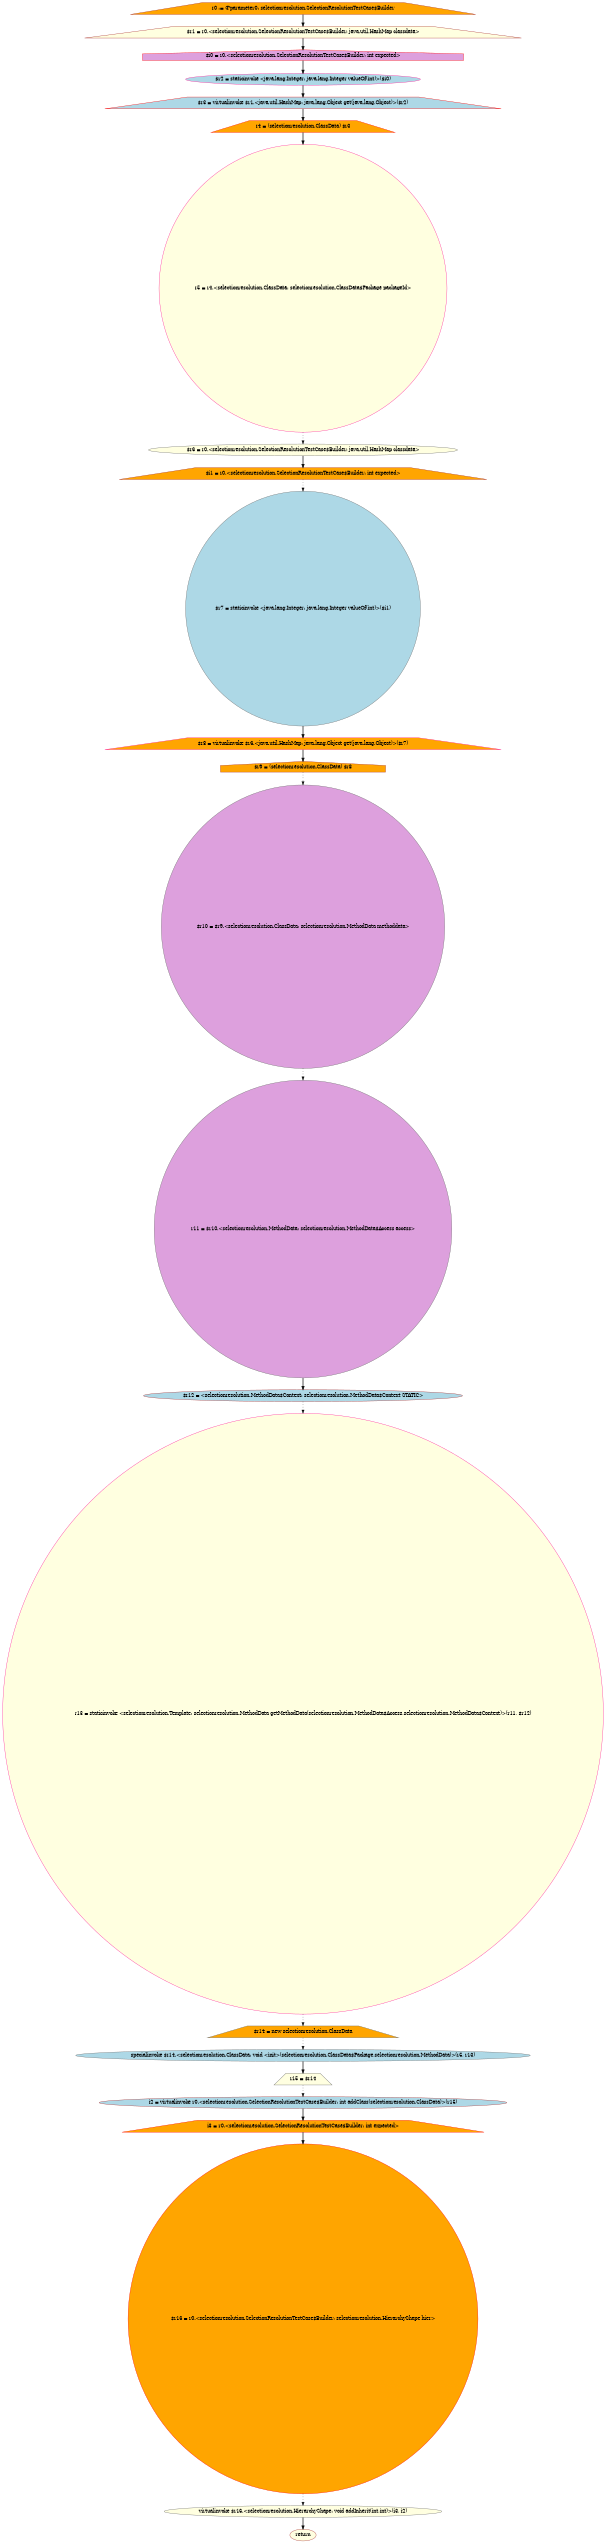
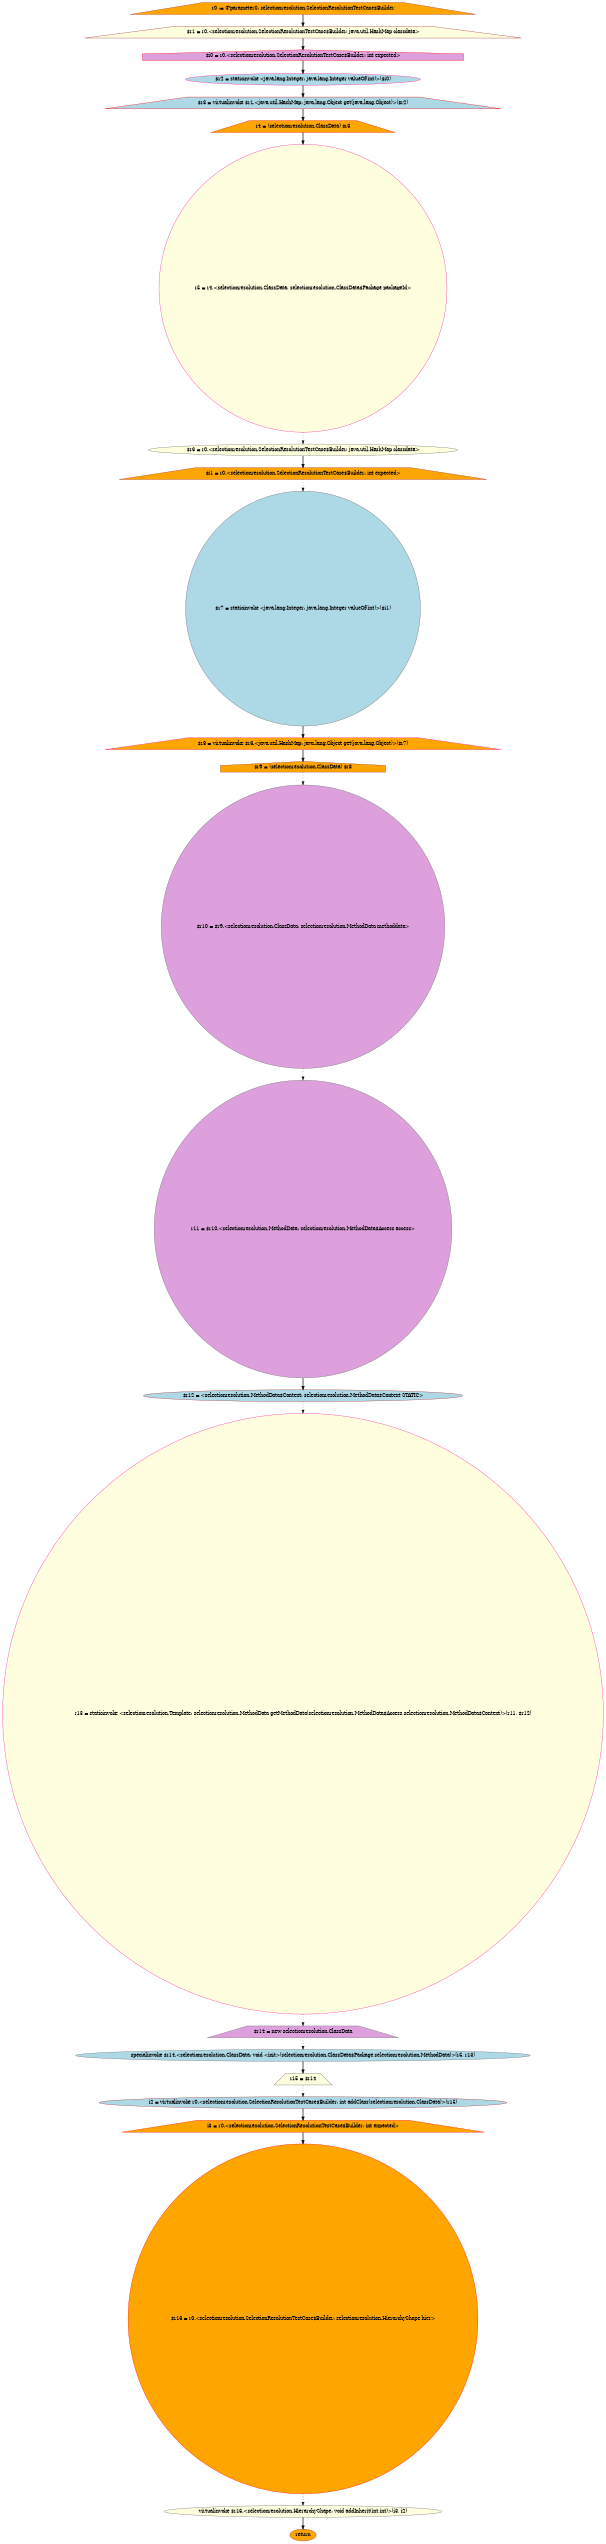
node "$r14 = new selectionresolution.ClassData": fillcolor orange -> plum
node "return": fillcolor lightyellow -> orange
